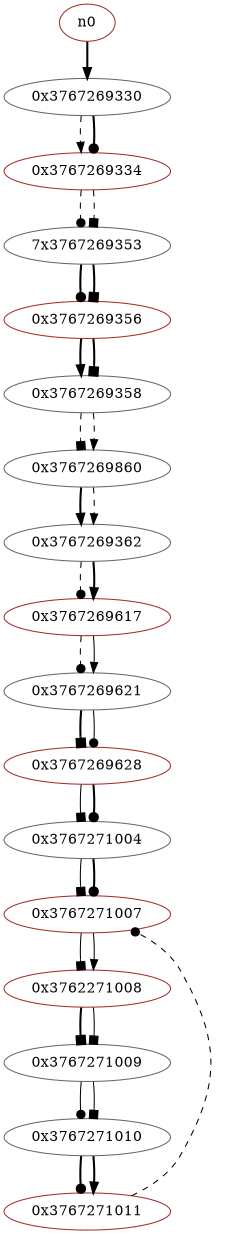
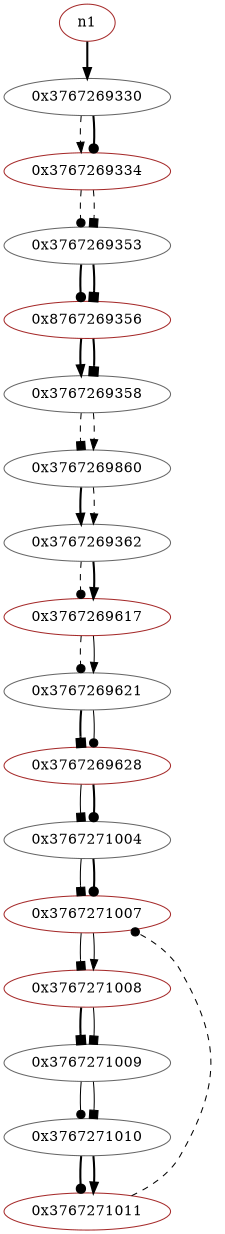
node "n0": label "n0" -> "n1"
node "7x3767269353": label "7x3767269353" -> "0x3767269353"
node "0x3767269356": label "0x3767269356" -> "0x8767269356"
node "0x3762271008": label "0x3762271008" -> "0x3767271008"
